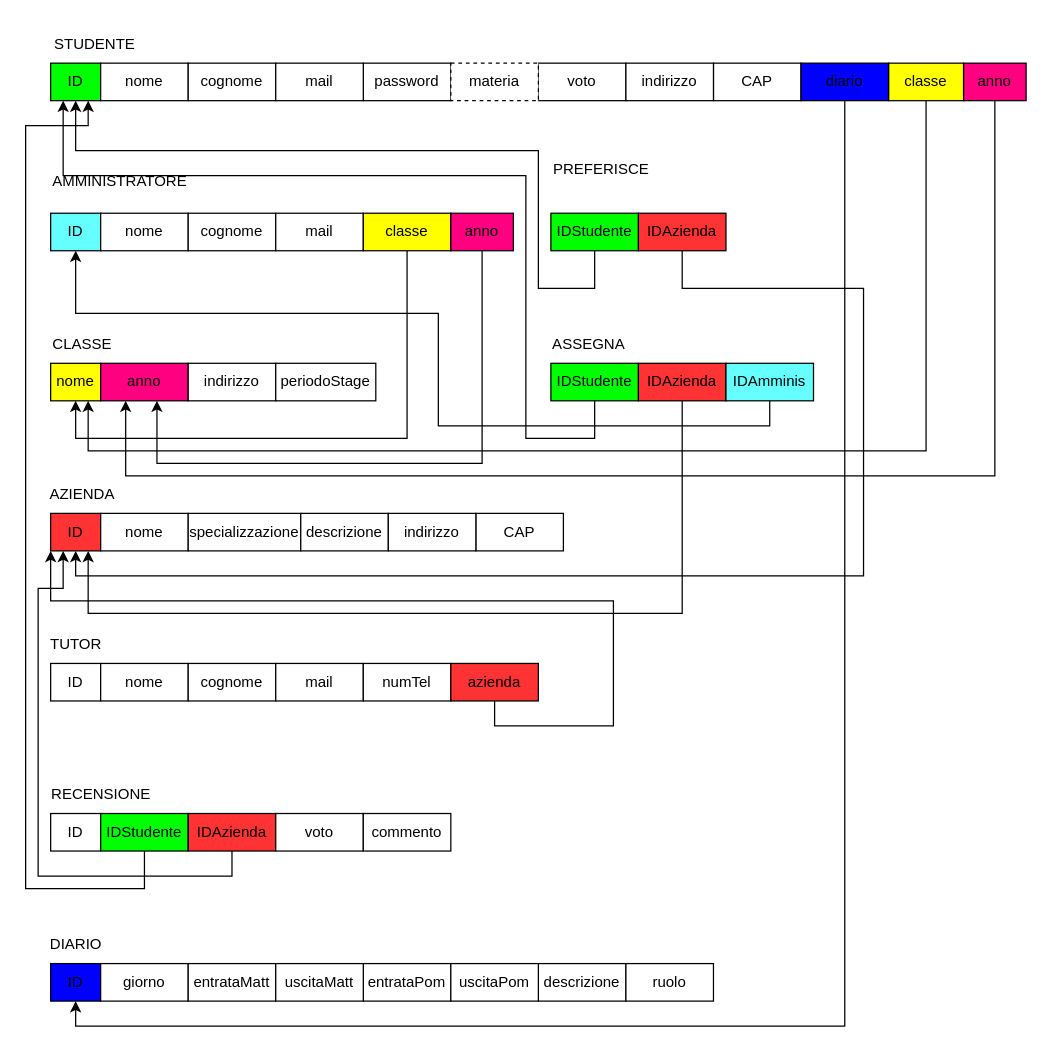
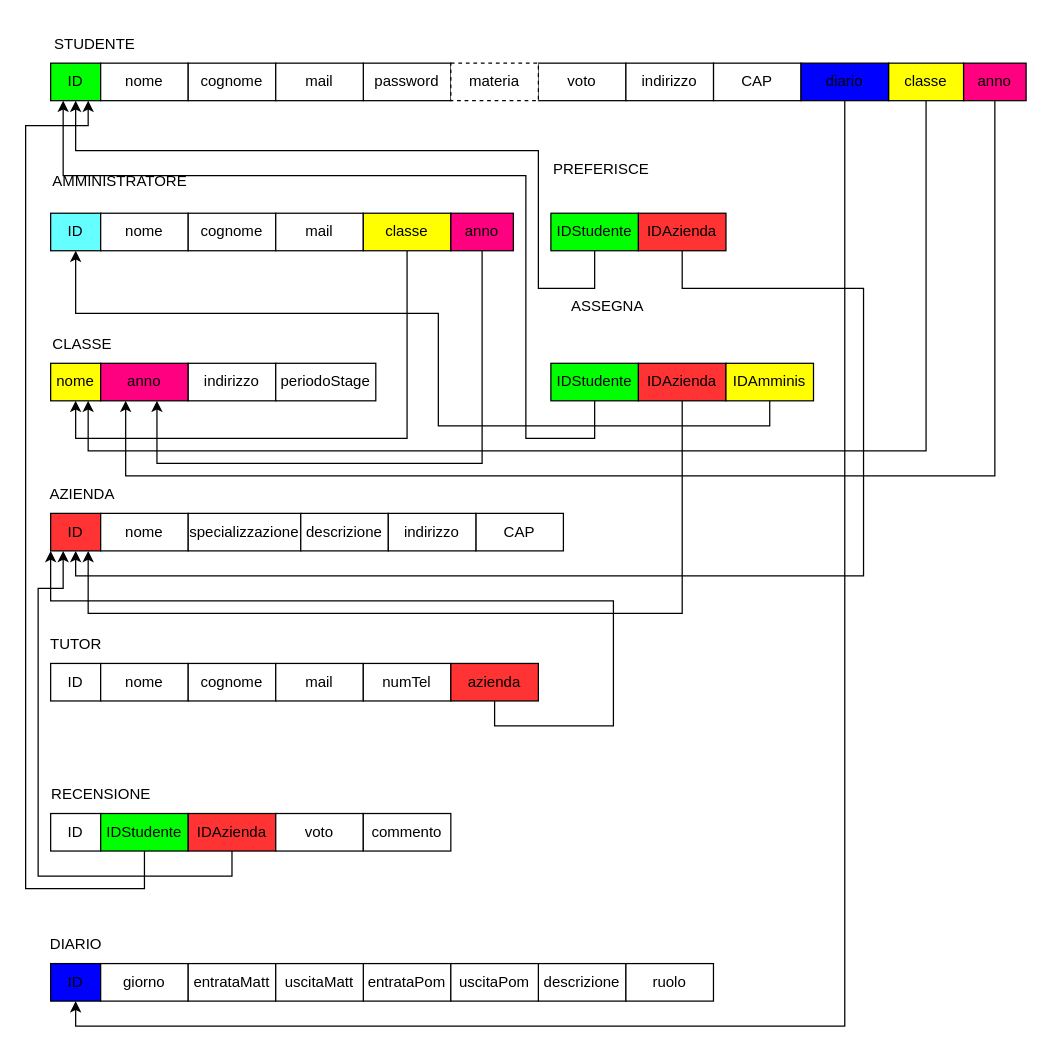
node "ASSEGNA": moved (588, 344) -> (607, 307)
node "IDAmminis": fillcolor #66ffff -> #ffff00
